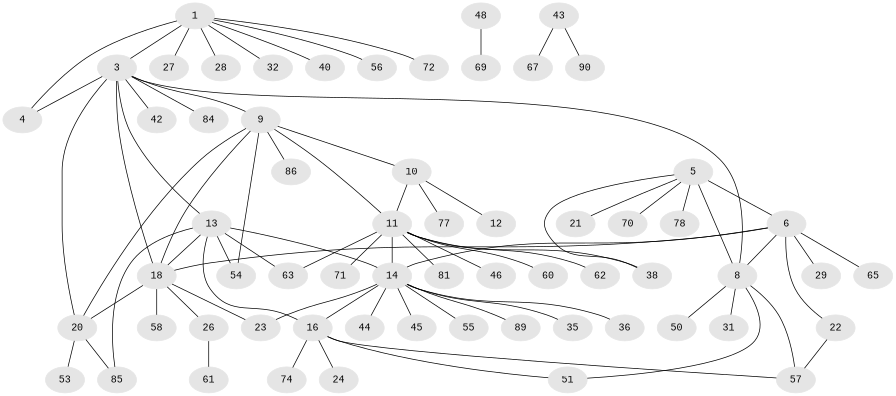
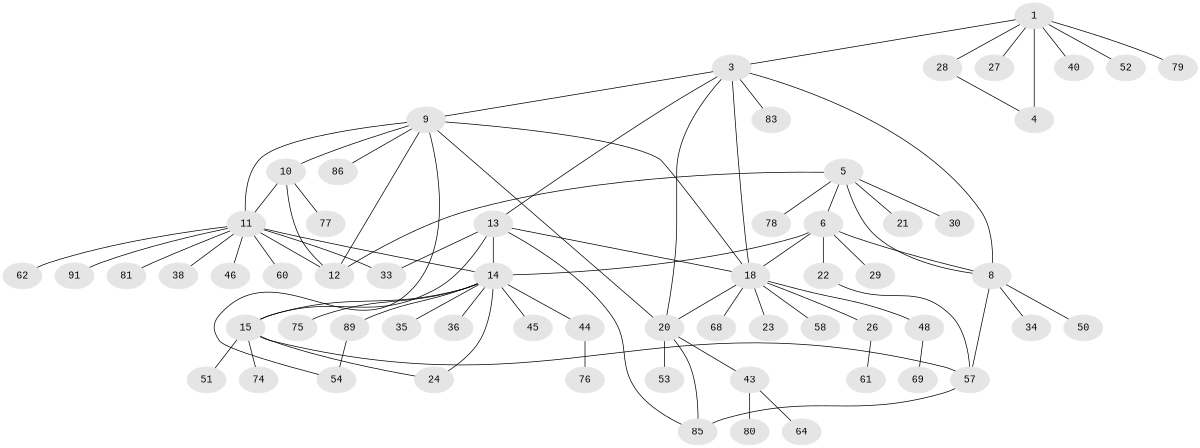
node "32": removed
node "56": label "56" -> "52"
node "72": label "72" -> "79"
node "67": label "67" -> "64"
node "90": label "90" -> "80"
edge "3" -- "4": now "28" -- "4"
node "42": removed
node "84": label "84" -> "83"
edge "9" -- "12": added
edge "5" -- "38": now "5" -- "12"
node "70": label "70" -> "30"
edge "13" -- "54": now "89" -- "54"
edge "11" -- "12": added
node "63": label "63" -> "33"
node "71": label "71" -> "91"
node "65": removed
edge "18" -- "48": added
edge "14" -- "23": now "14" -- "24"
node "16": label "16" -> "15"
node "55": label "55" -> "75"
node "68": added
node "31": label "31" -> "34"
edge "20" -- "43": added
edge "8" -- "51": removed
node "76": added
edge "57" -- "85": added
